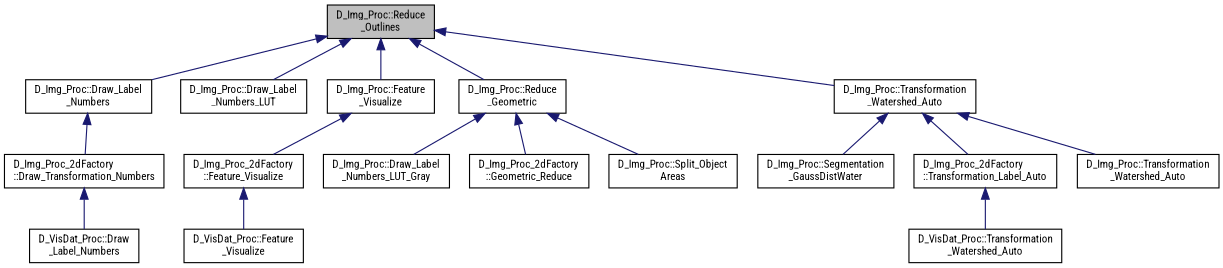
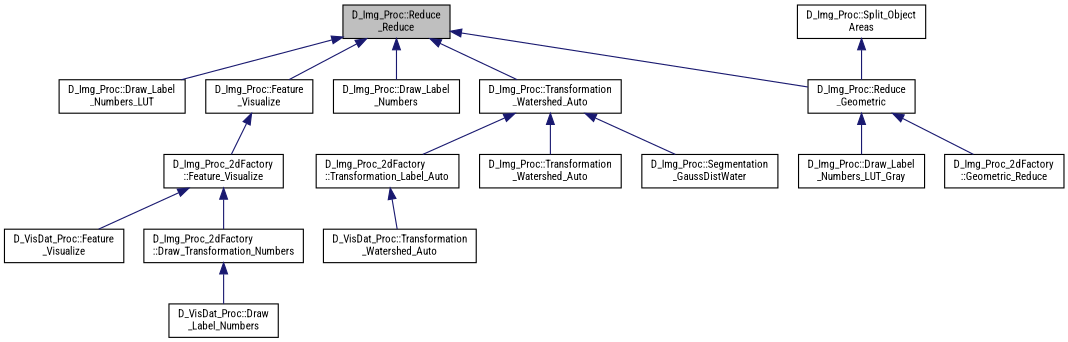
node "D_Img_Proc::Reduce _Outlines": label "D_Img_Proc::Reduce _Outlines" -> "D_Img_Proc::Reduce _Reduce"
edge "D_Img_Proc::Split_Object Areas" -> "D_Img_Proc::Reduce _Geometric": reversed
edge "D_Img_Proc_2dFactory ::Draw_Transformation_Numbers" -> "D_Img_Proc::Draw_Label _Numbers": now "D_Img_Proc_2dFactory ::Draw_Transformation_Numbers" -> "D_Img_Proc_2dFactory ::Feature_Visualize"
